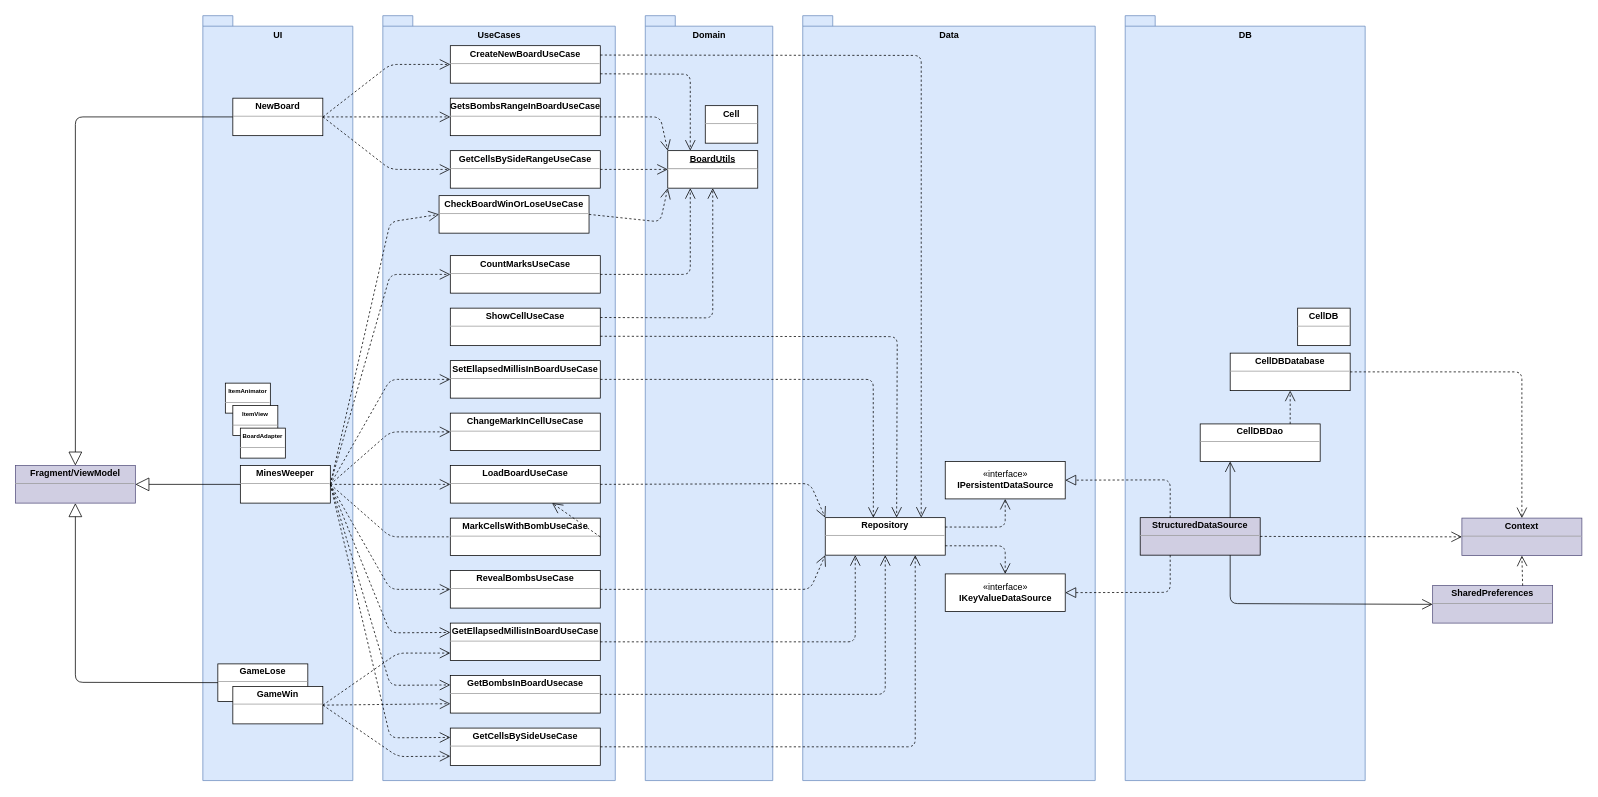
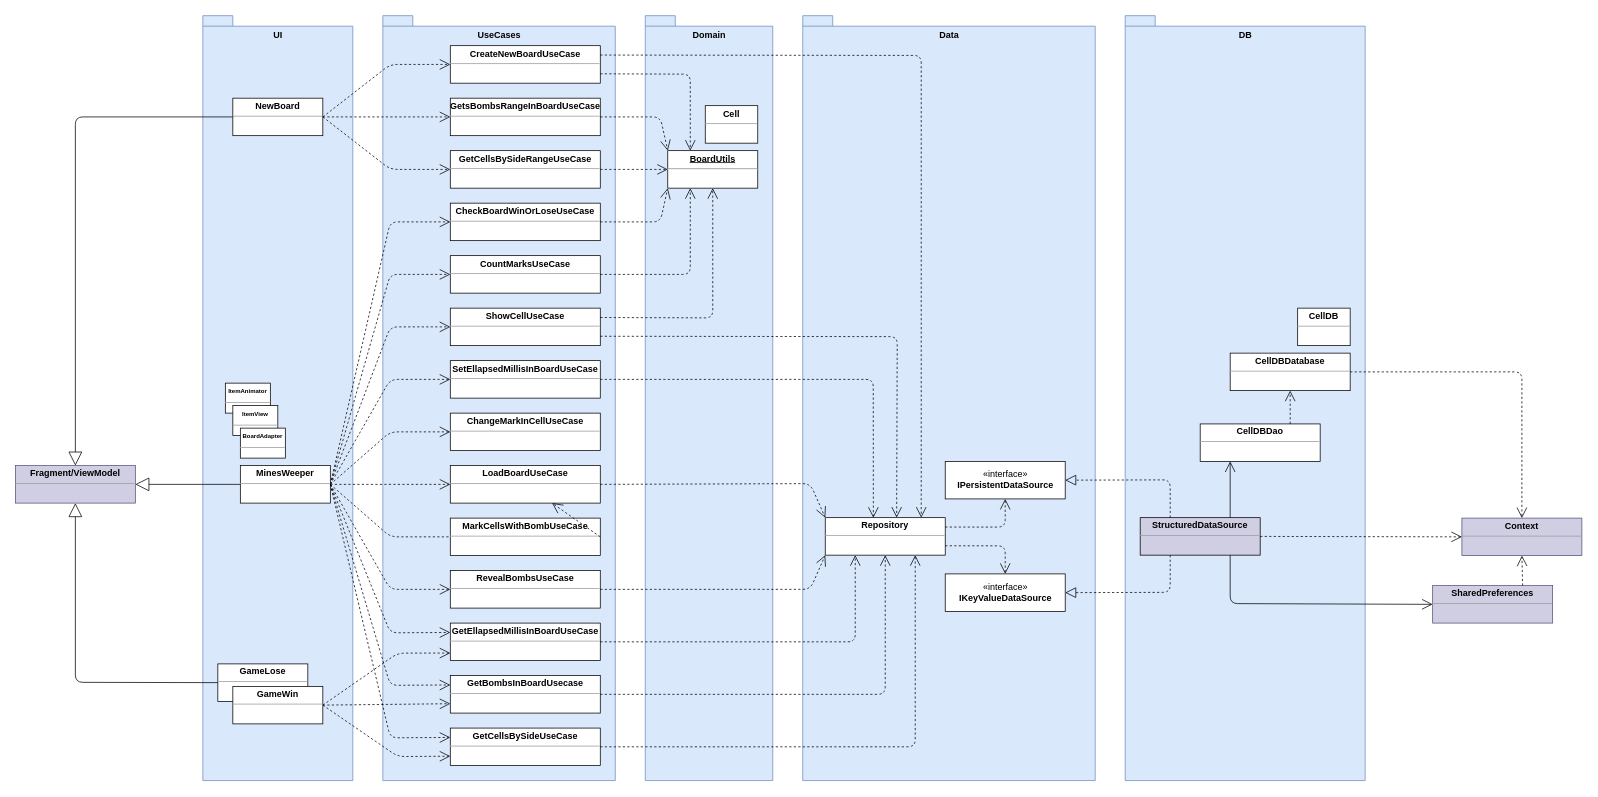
node "CheckBoardWinOrLoseUseCase": moved (514, 214) -> (525, 222)
edge "MinesWeeper" -> "ShowCellUseCase": added
